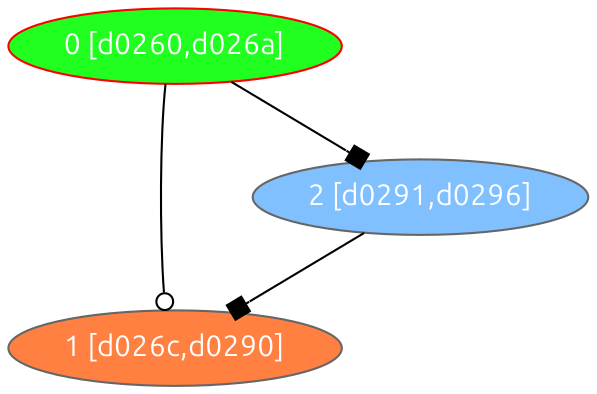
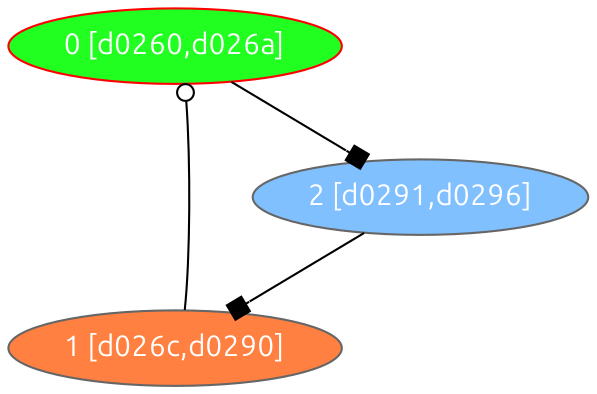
edge "0 [d0260,d026a]" -> "1 [d026c,d0290]": reversed
